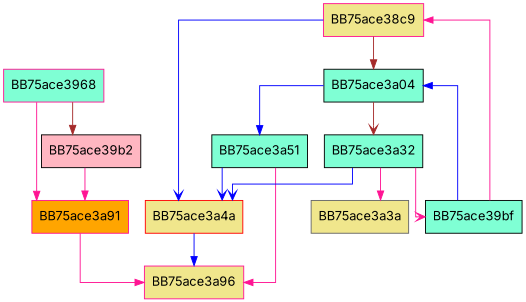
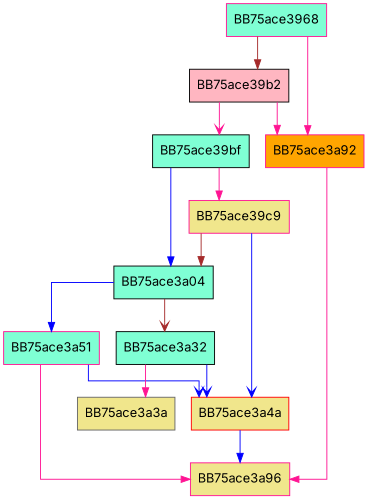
node "BB75ace38c9": label "BB75ace38c9" -> "BB75ace39c9"
node "BB75ace3a51": color black -> deeppink
edge "BB75ace3a32" -> "BB75ace39bf": now "BB75ace39b2" -> "BB75ace39bf"
node "BB75ace3a91": label "BB75ace3a91" -> "BB75ace3a92"
